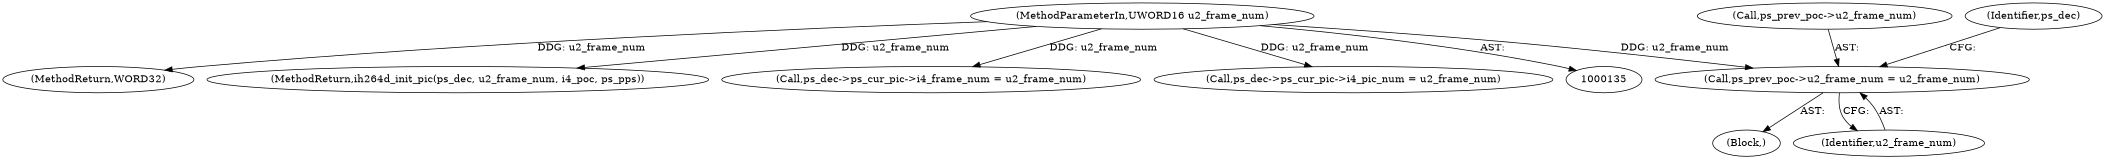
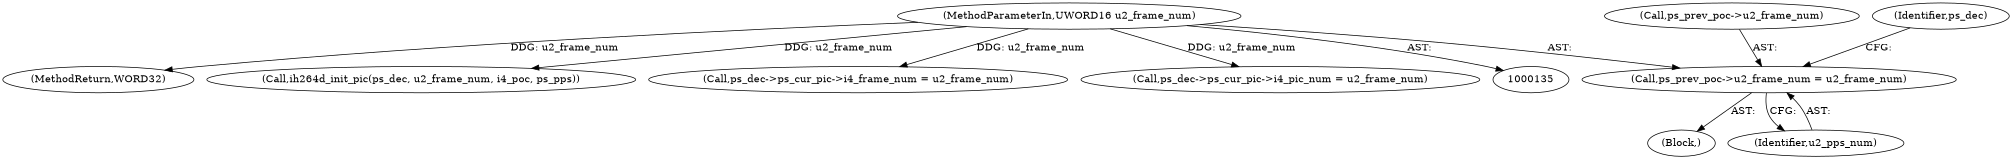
edge "(MethodParameterIn,UWORD16 u2_frame_num)" -> "(Call,ps_prev_poc->u2_frame_num = u2_frame_num)": label "DDG: u2_frame_num" -> "AST: "
node "(MethodReturn,ih264d_init_pic(ps_dec, u2_frame_num, i4_poc, ps_pps))": label "(MethodReturn,ih264d_init_pic(ps_dec, u2_frame_num, i4_poc, ps_pps))" -> "(Call,ih264d_init_pic(ps_dec, u2_frame_num, i4_poc, ps_pps))"
node "(Identifier,u2_frame_num)": label "(Identifier,u2_frame_num)" -> "(Identifier,u2_pps_num)"
